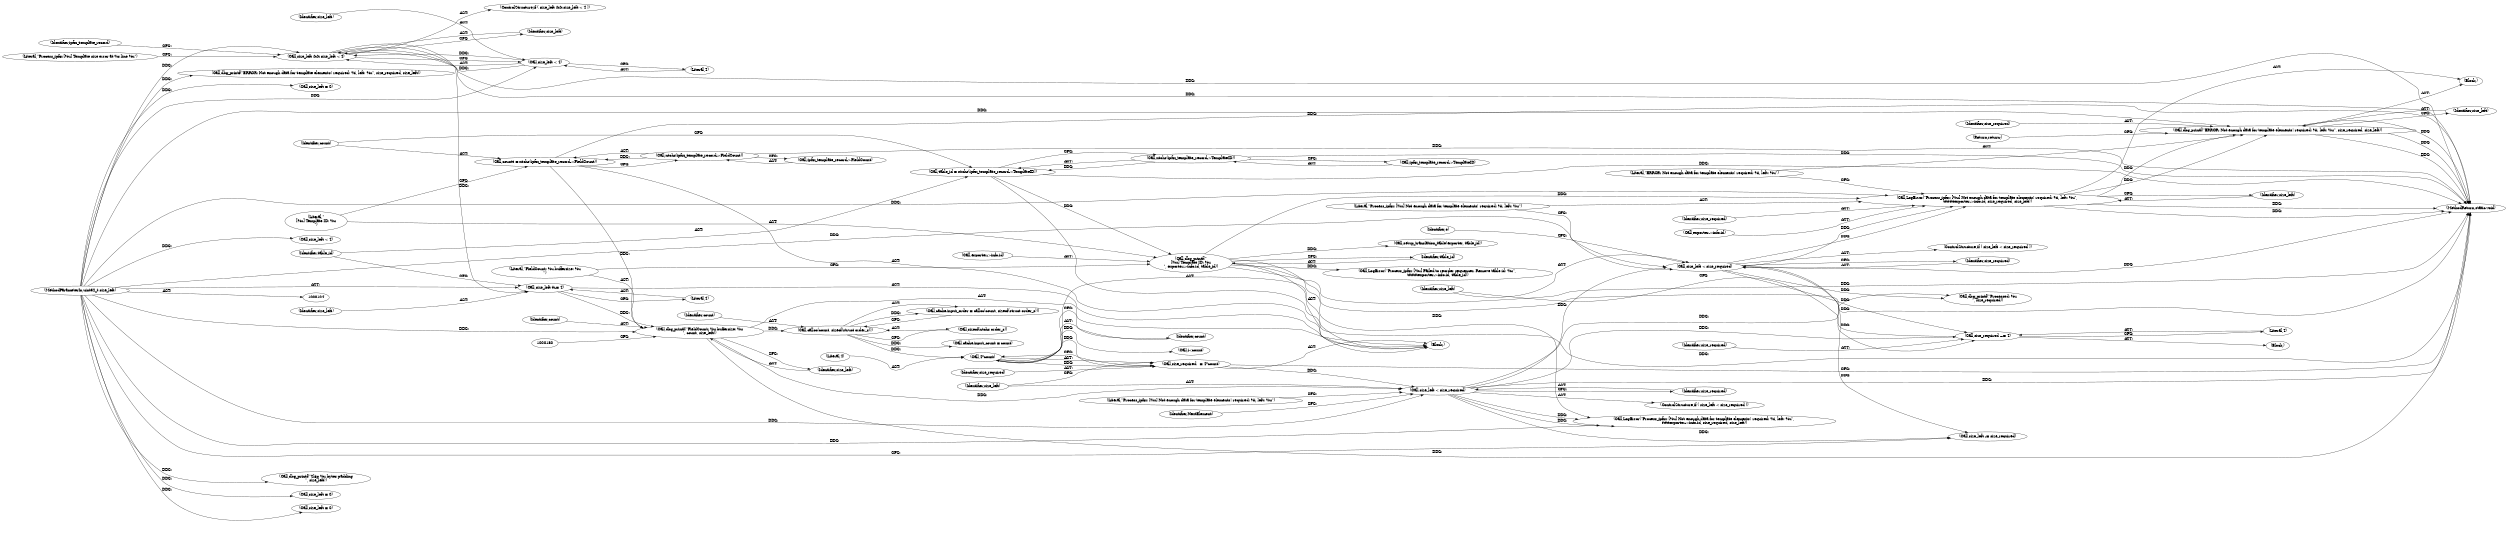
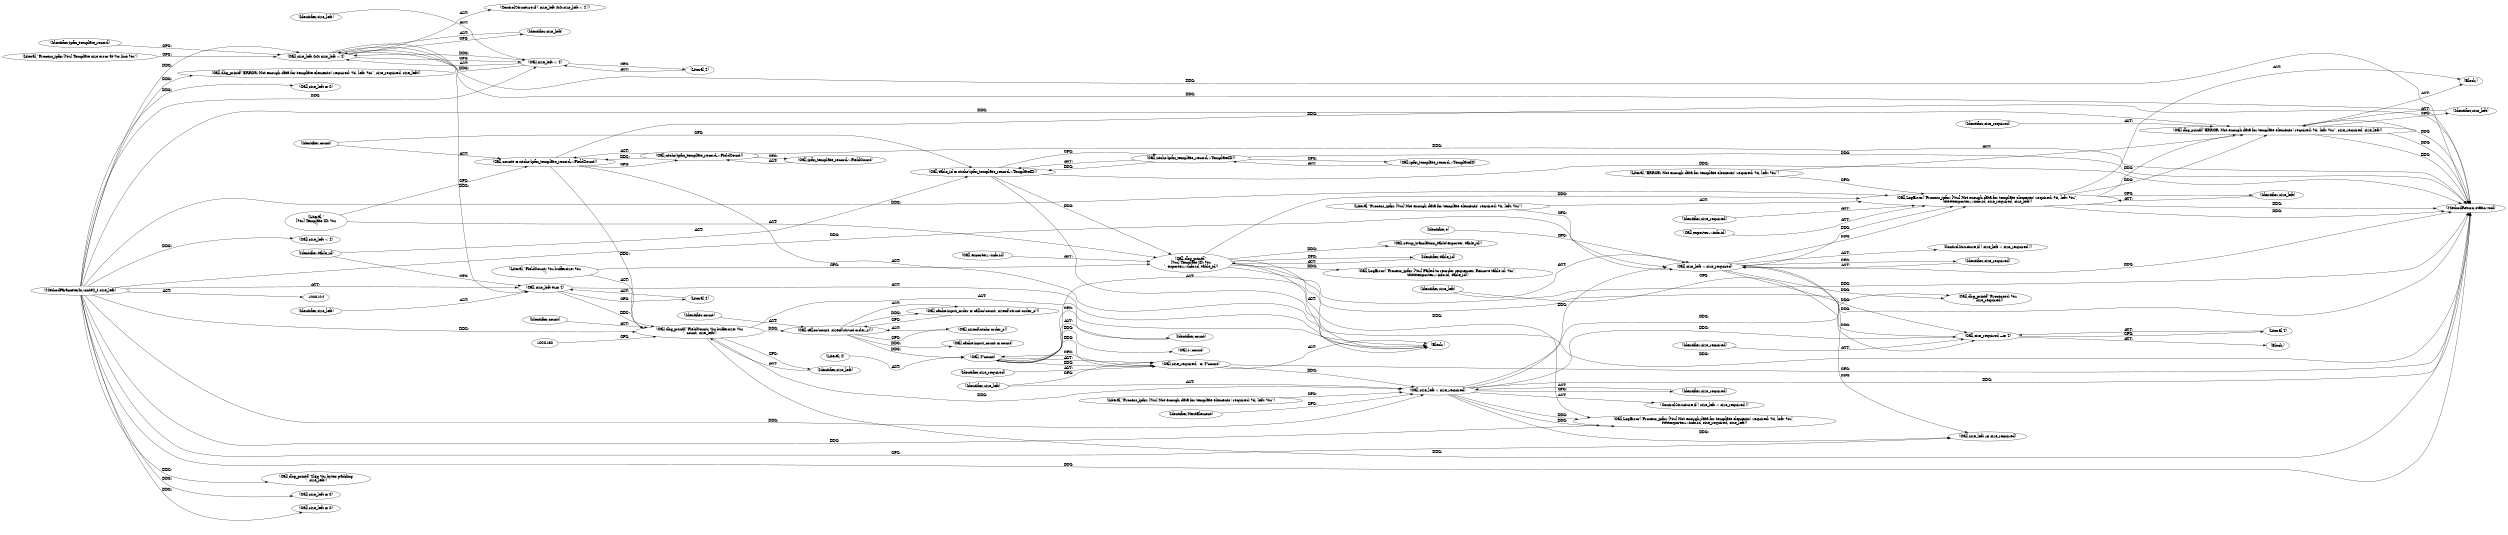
node "(Return,return;)": removed
edge "(MethodParameterIn,uint32_t size_left)" -> "(MethodReturn,static void)": added, label "DDG:"
